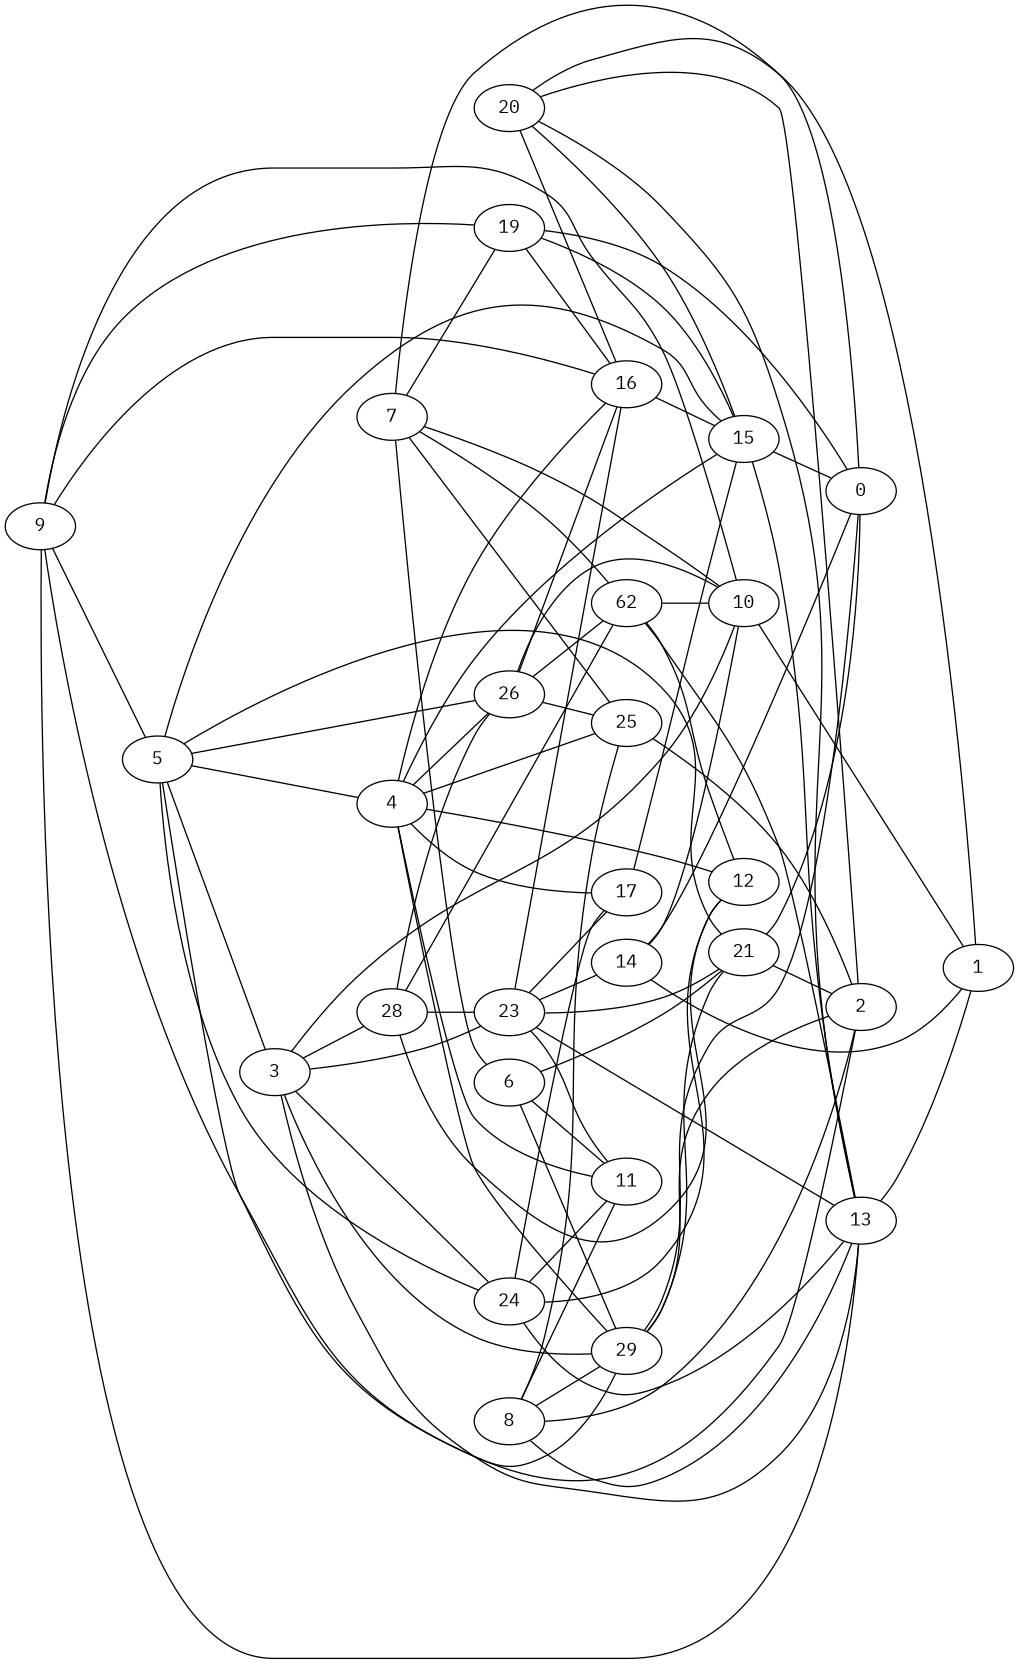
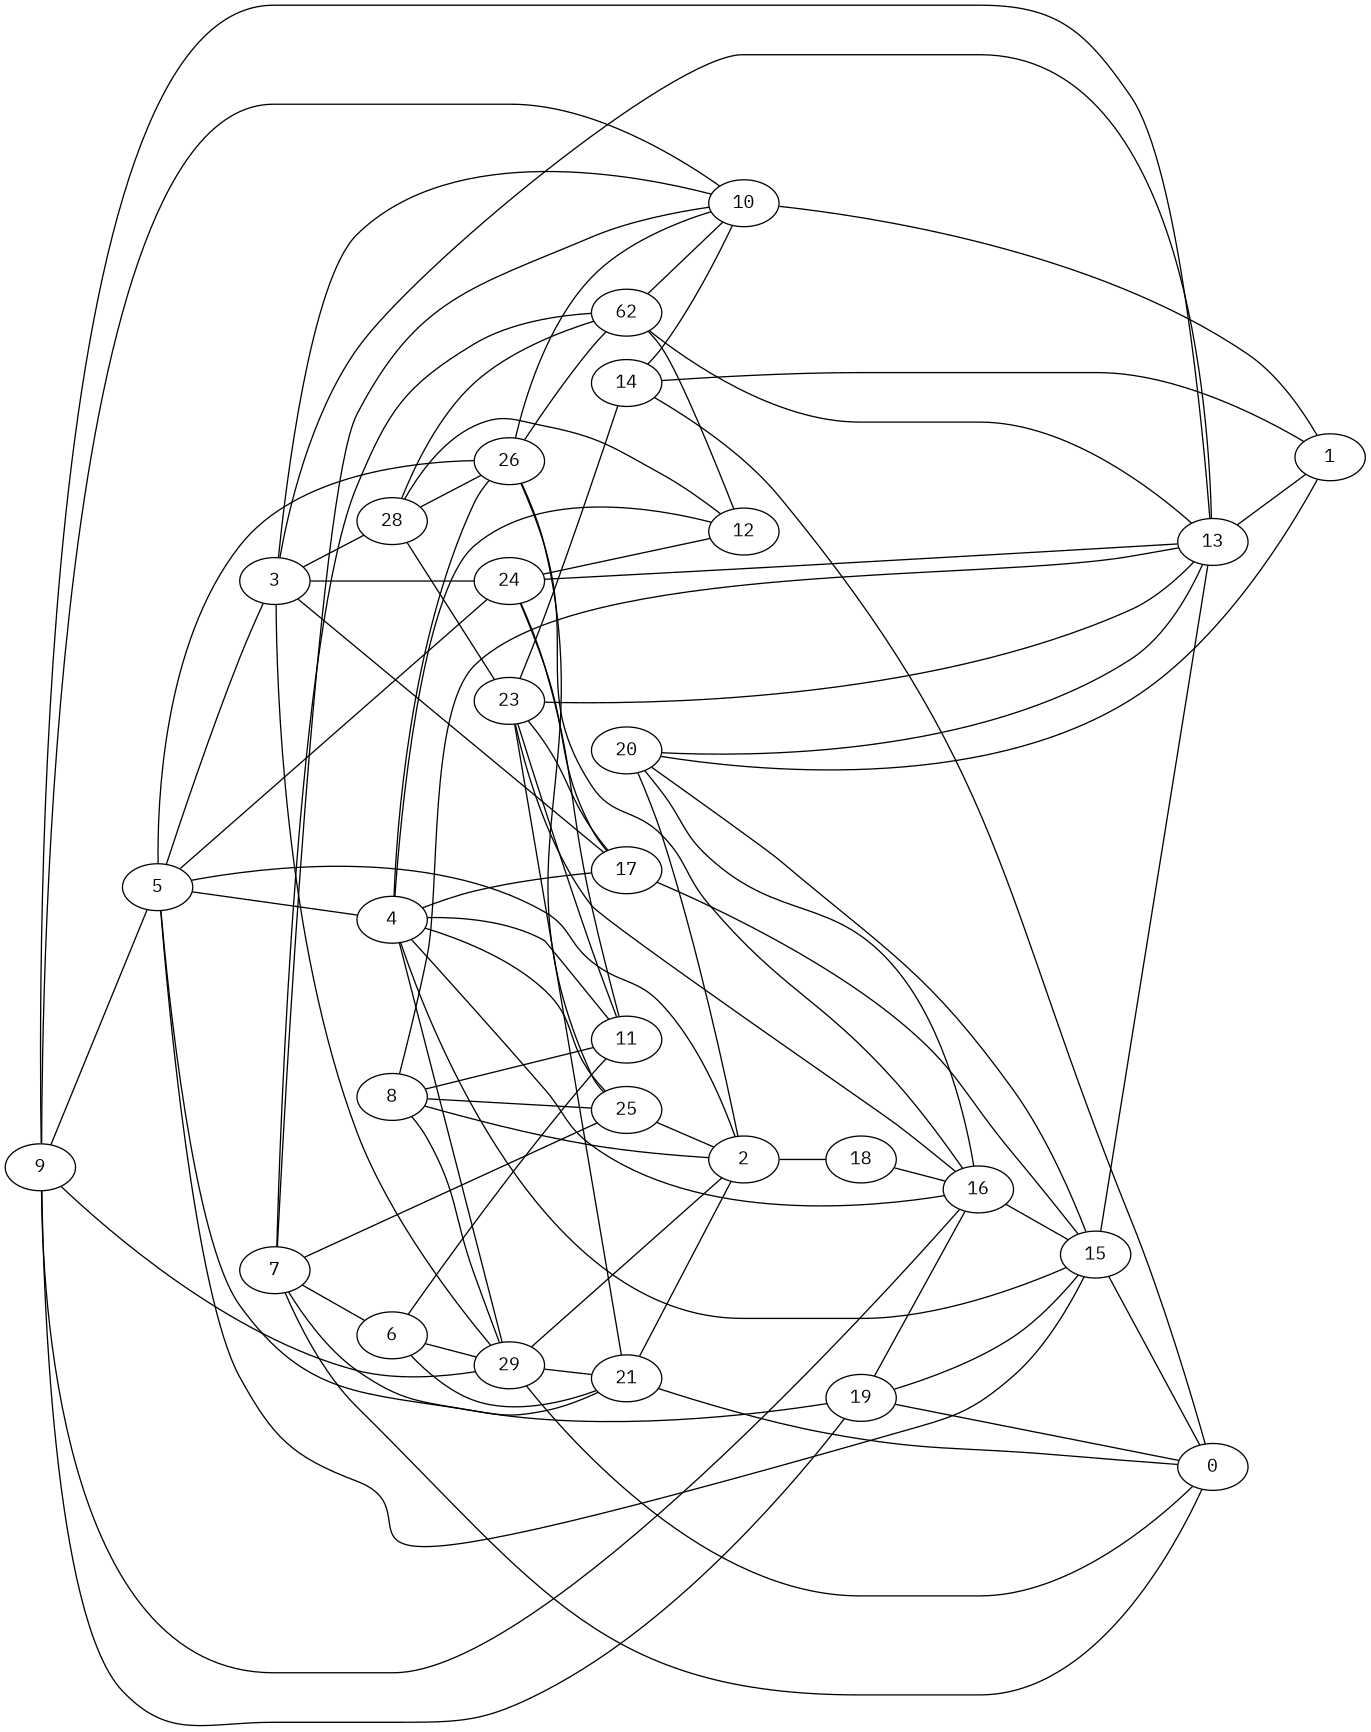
edge "23" -- "3": now "17" -- "3"
node "18": added
